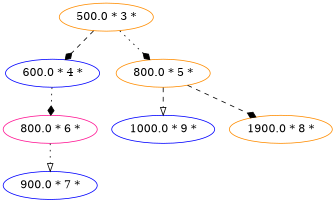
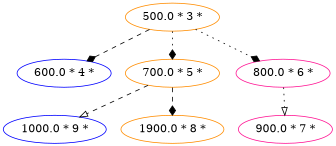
node "800.0 * 5 *": label "800.0 * 5 *" -> "700.0 * 5 *"
edge "600.0 * 4 *" -> "800.0 * 6 *": now "500.0 * 3 *" -> "800.0 * 6 *"
node "900.0 * 7 *": color blue -> deeppink
